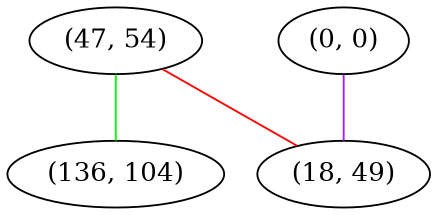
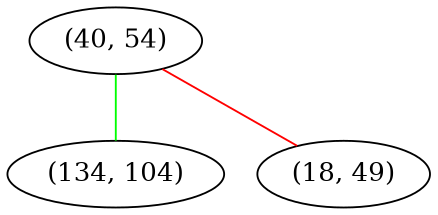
node "(47, 54)": label "(47, 54)" -> "(40, 54)"
node "(0, 0)": removed
node "(136, 104)": label "(136, 104)" -> "(134, 104)"
